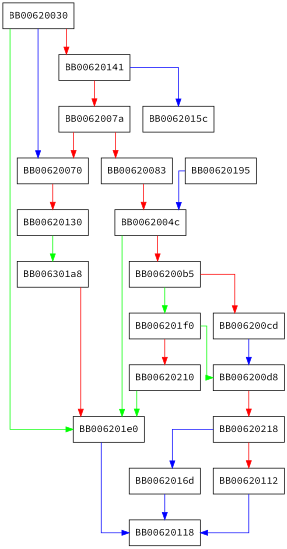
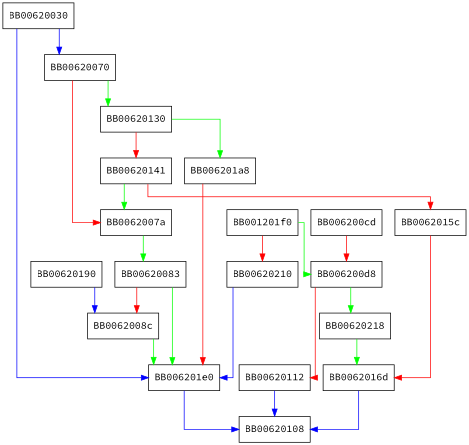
edge "BB00620030" -> "BB00620141": now "BB00620130" -> "BB00620141"
edge "BB00620141" -> "BB0062015c": color blue -> red
edge "BB00620141" -> "BB0062007a": color red -> green
edge "BB0062007a" -> "BB00620070": reversed
edge "BB0062007a" -> "BB00620083": color red -> green
node "BB00620195": label "BB00620195" -> "BB00620190"
edge "BB00620070" -> "BB00620130": color red -> green
node "BB0062004c": label "BB0062004c" -> "BB0062008c"
edge "BB00620030" -> "BB006201e0": color green -> blue
node "BB006301a8": label "BB006301a8" -> "BB006201a8"
node "BB006200b5": removed
edge "BB0062015c" -> "BB0062016d": added
edge "BB00620083" -> "BB006201e0": added
node "BB006201f0": label "BB006201f0" -> "BB001201f0"
edge "BB006200cd" -> "BB006200d8": color blue -> red
edge "BB00620210" -> "BB006201e0": color green -> blue
edge "BB006200d8" -> "BB00620218": color red -> green
edge "BB00620218" -> "BB0062016d": color blue -> green
edge "BB00620218" -> "BB00620112": now "BB006200d8" -> "BB00620112"
node "BB00620118": label "BB00620118" -> "BB00620108"
